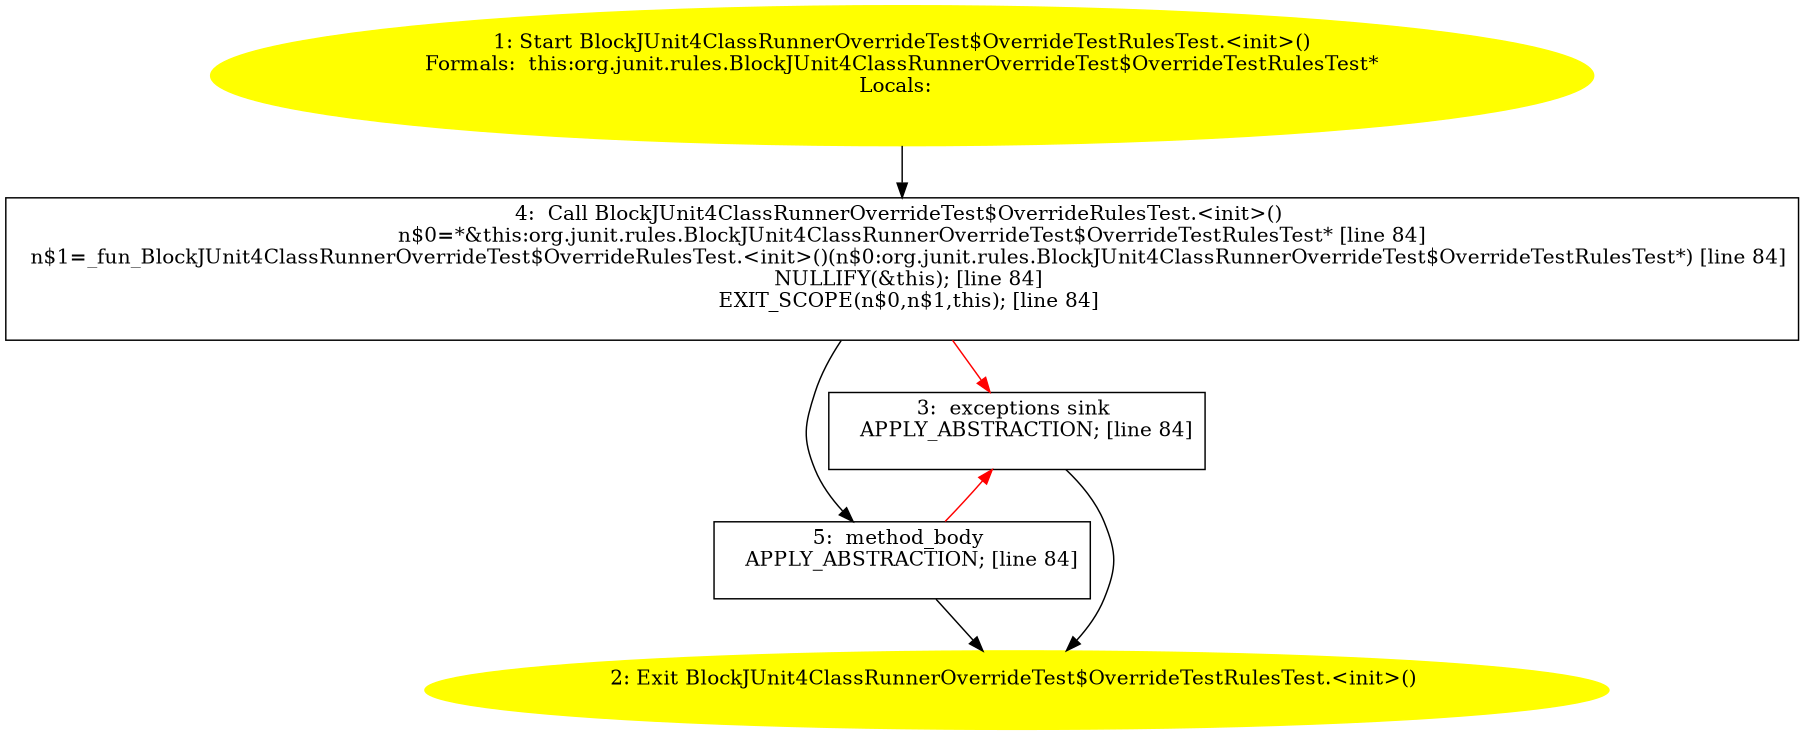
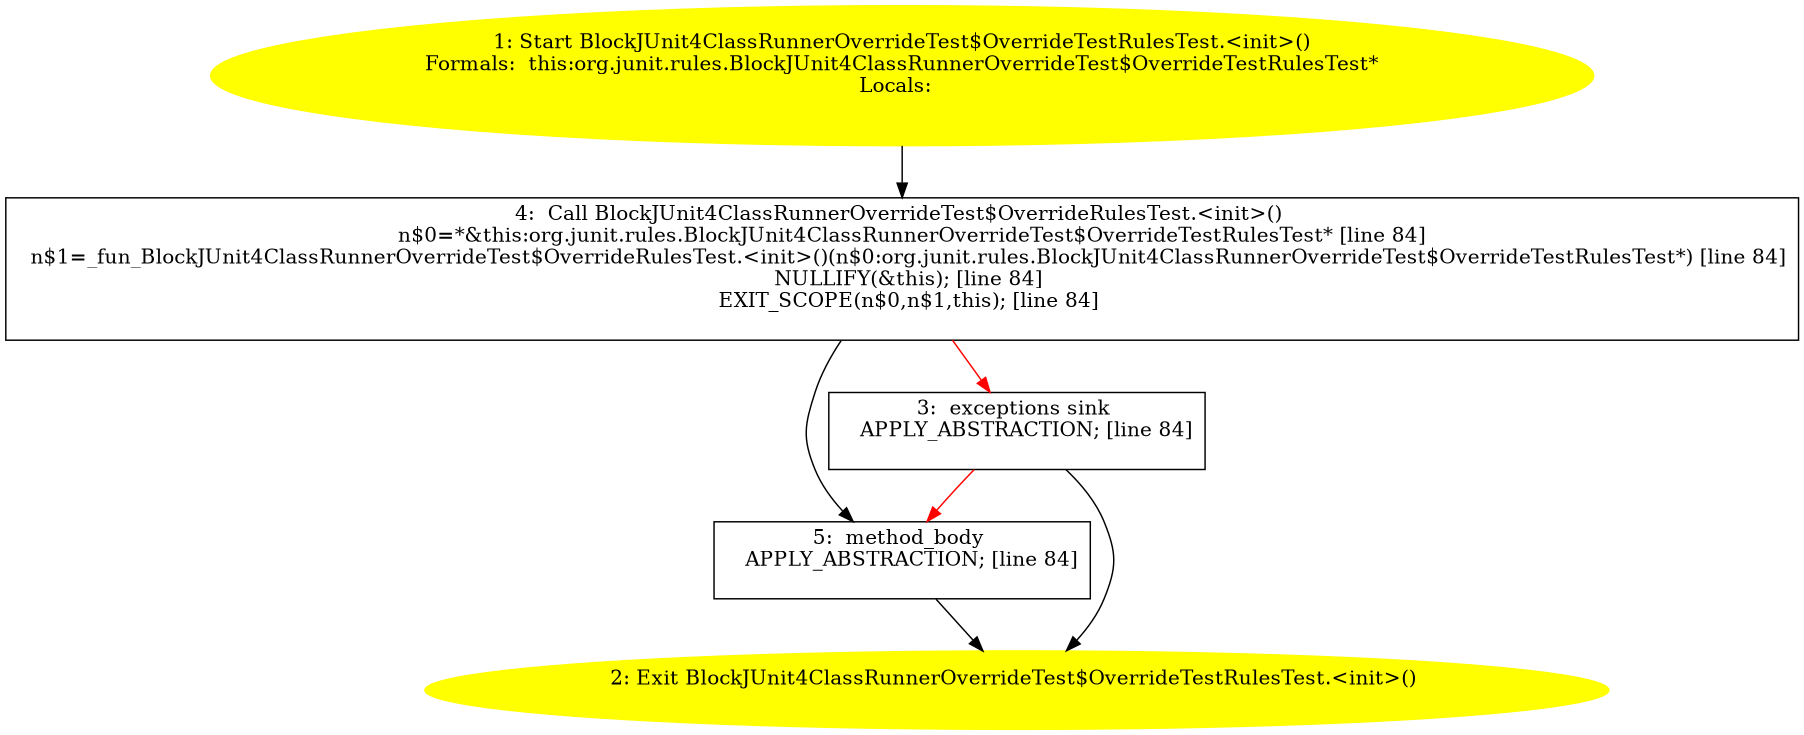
edge "5:  method_body APPLY_ABSTRACTION; [line 84]" -> "3:  exceptions sink APPLY_ABSTRACTION; [line 84]": reversed
